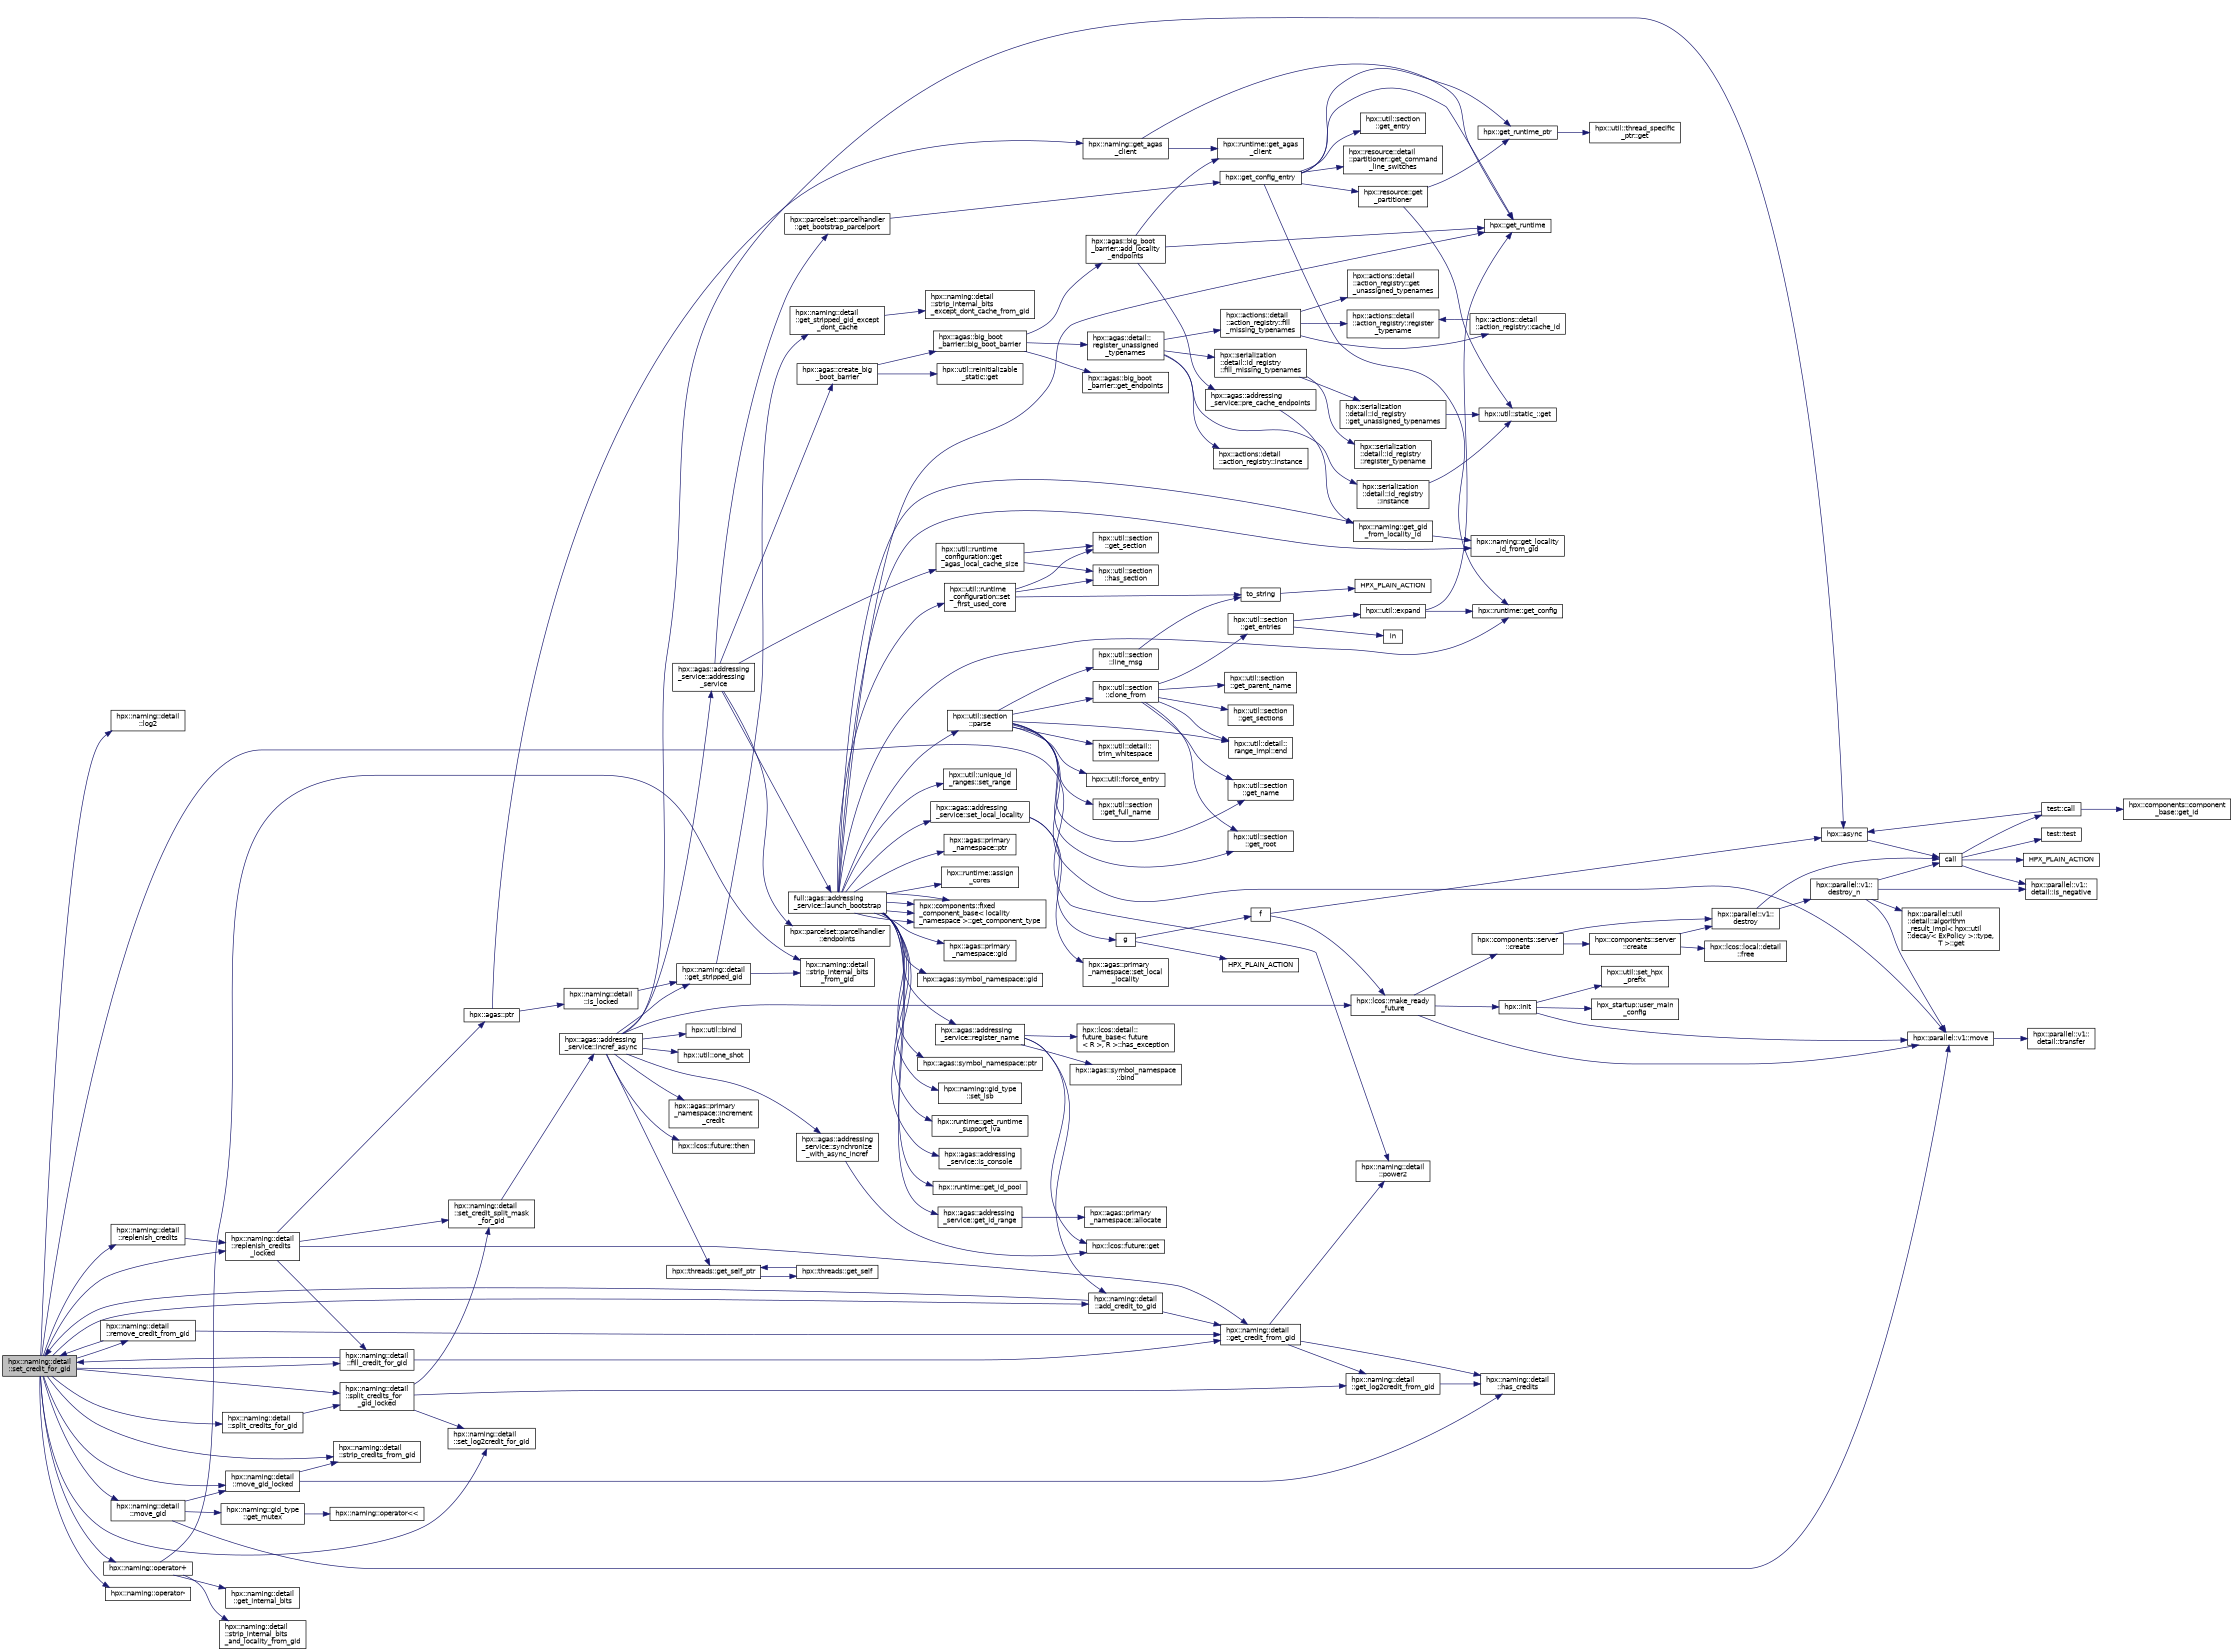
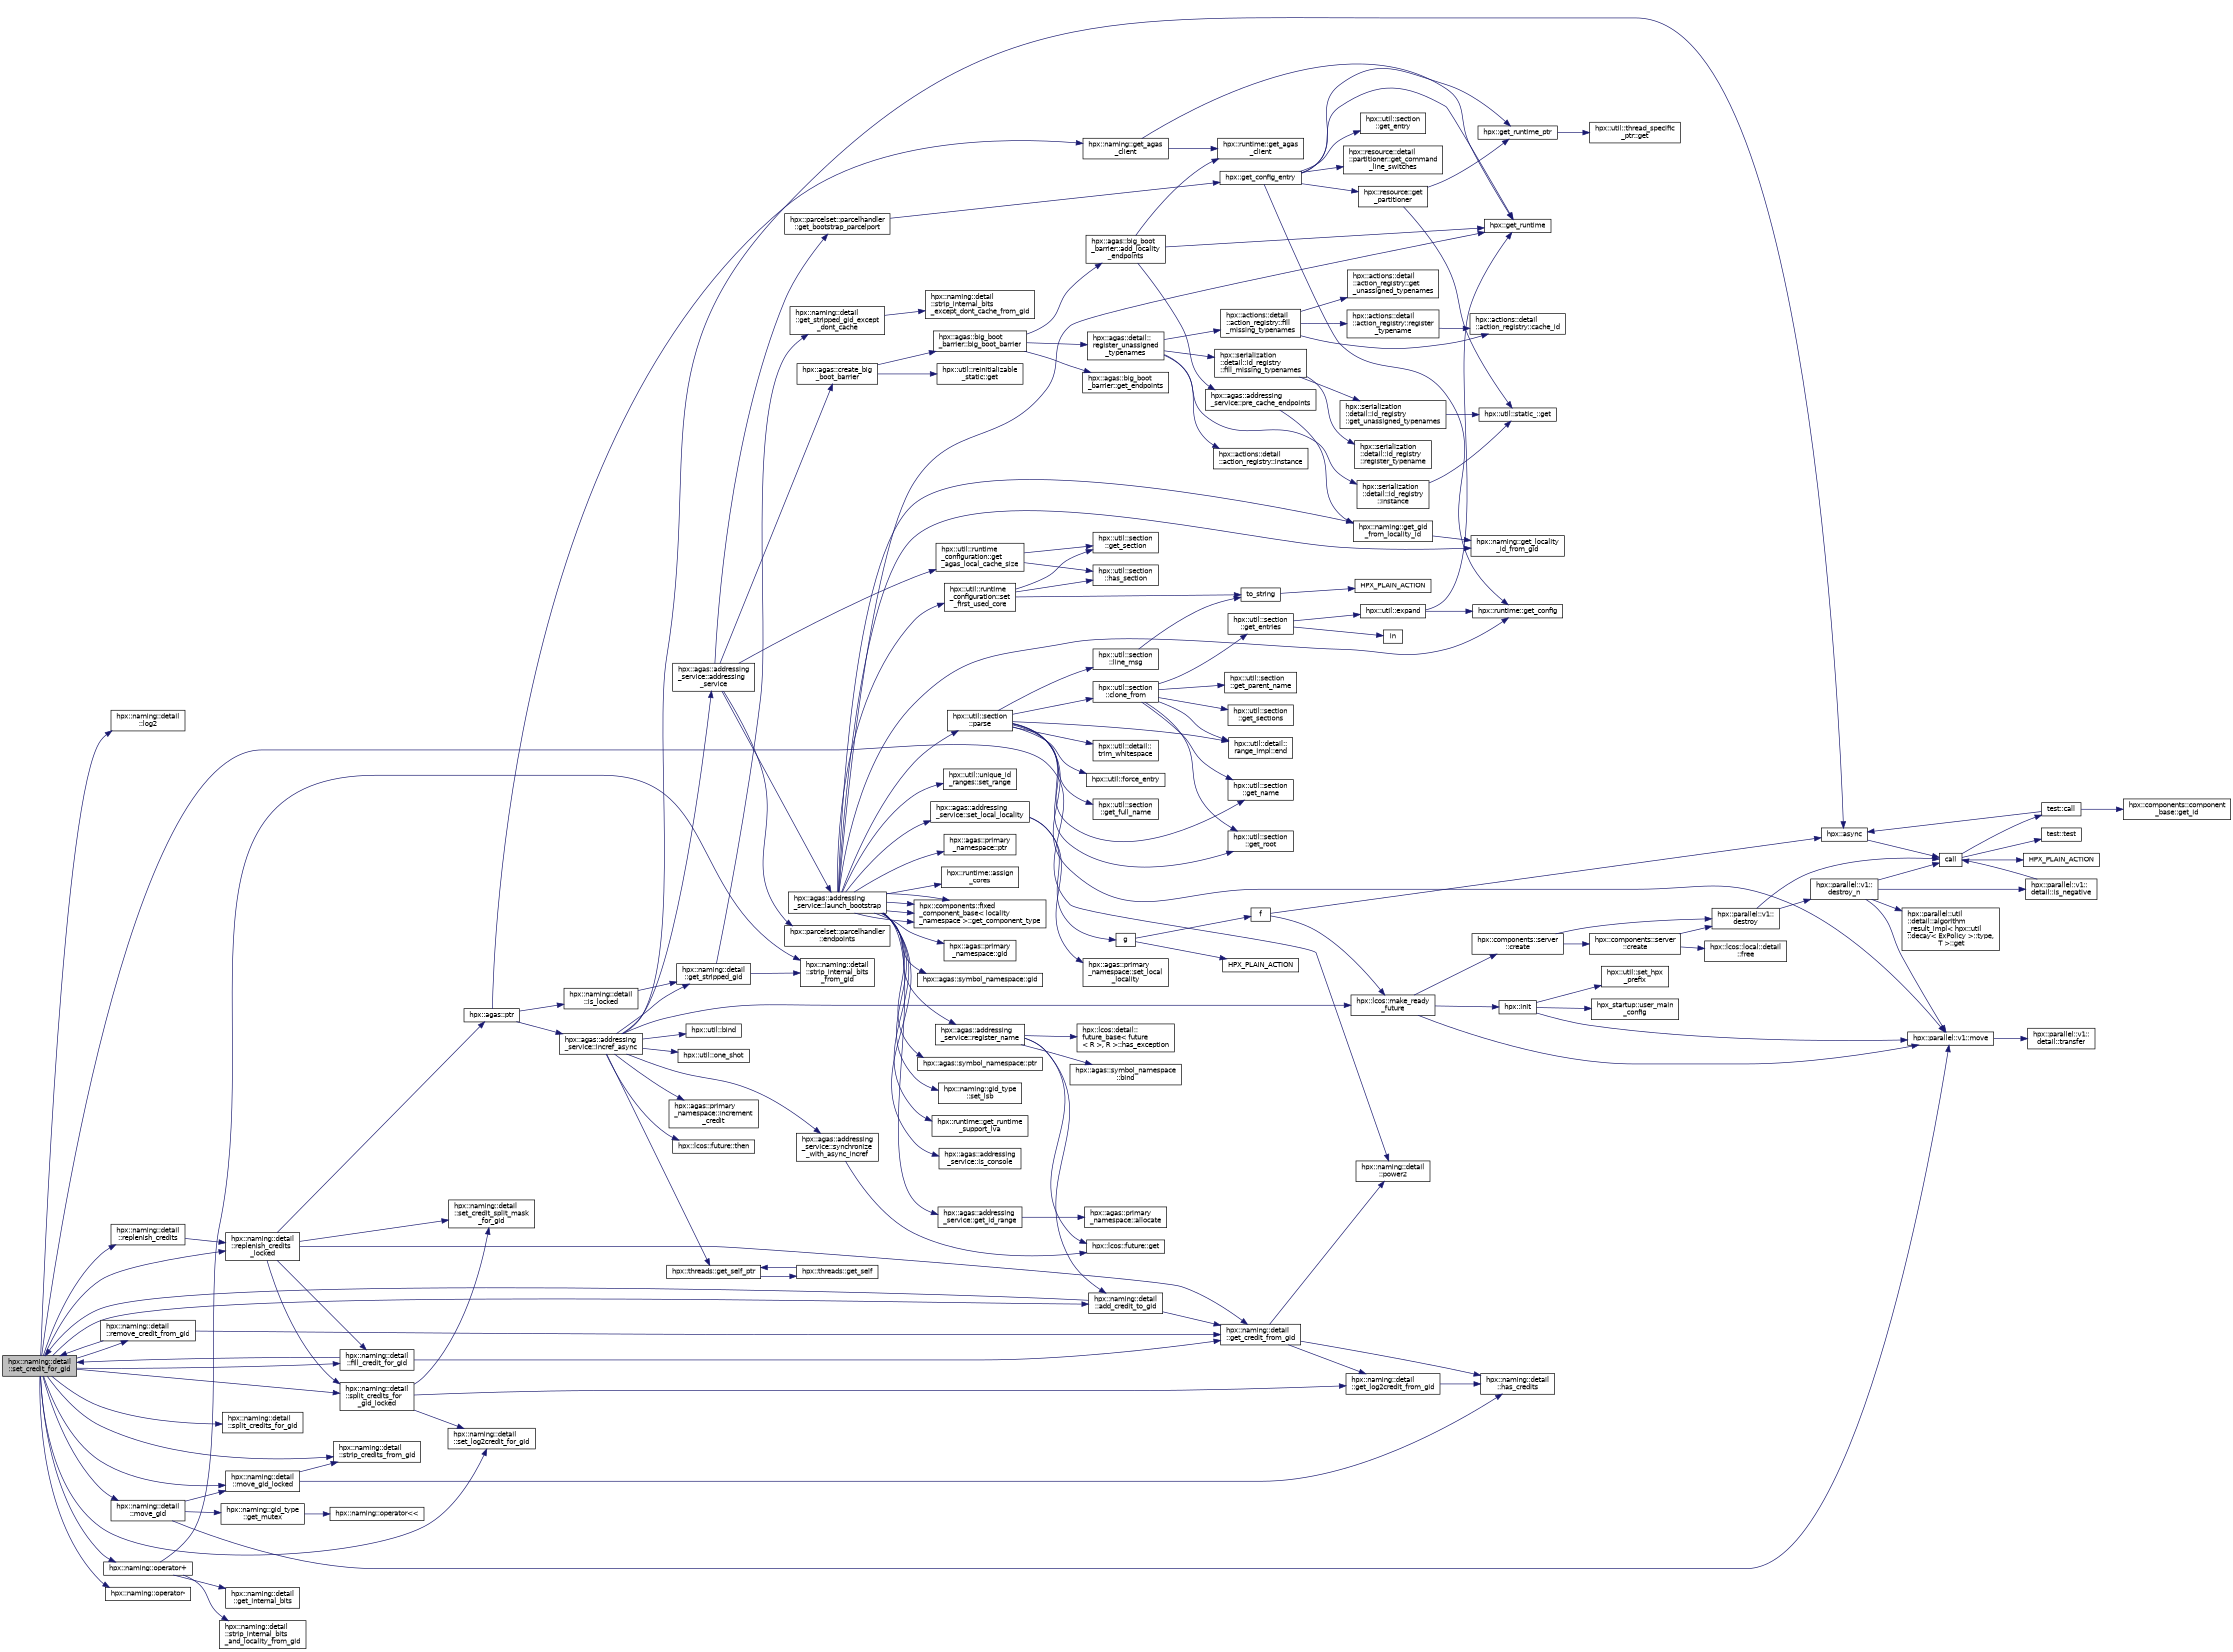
edge "hpx::actions::detail ::action_registry::cache_id" -> "hpx::actions::detail ::action_registry::register _typename": reversed
edge "call" -> "hpx::parallel::v1:: detail::is_negative": reversed
node "full::agas::addressing _service::launch_bootstrap": label "full::agas::addressing _service::launch_bootstrap" -> "hpx::agas::addressing _service::launch_bootstrap"
edge "hpx::naming::detail ::set_credit_split_mask _for_gid" -> "hpx::agas::addressing _service::incref_async": now "hpx::agas::ptr" -> "hpx::agas::addressing _service::incref_async"
node "hpx::runtime::get_id_pool": removed
edge "hpx::naming::detail ::split_credits_for_gid" -> "hpx::naming::detail ::split_credits_for _gid_locked": now "hpx::naming::detail ::replenish_credits _locked" -> "hpx::naming::detail ::split_credits_for _gid_locked"
